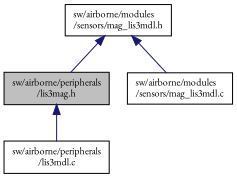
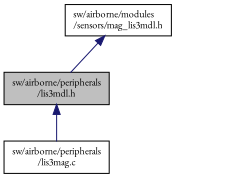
node "sw/airborne/peripherals /lis3mag.h": label "sw/airborne/peripherals /lis3mag.h" -> "sw/airborne/peripherals /lis3mdl.h"
node "sw/airborne/modules /sensors/mag_lis3mdl.c": removed
node "sw/airborne/peripherals /lis3mdl.c": label "sw/airborne/peripherals /lis3mdl.c" -> "sw/airborne/peripherals /lis3mag.c"
